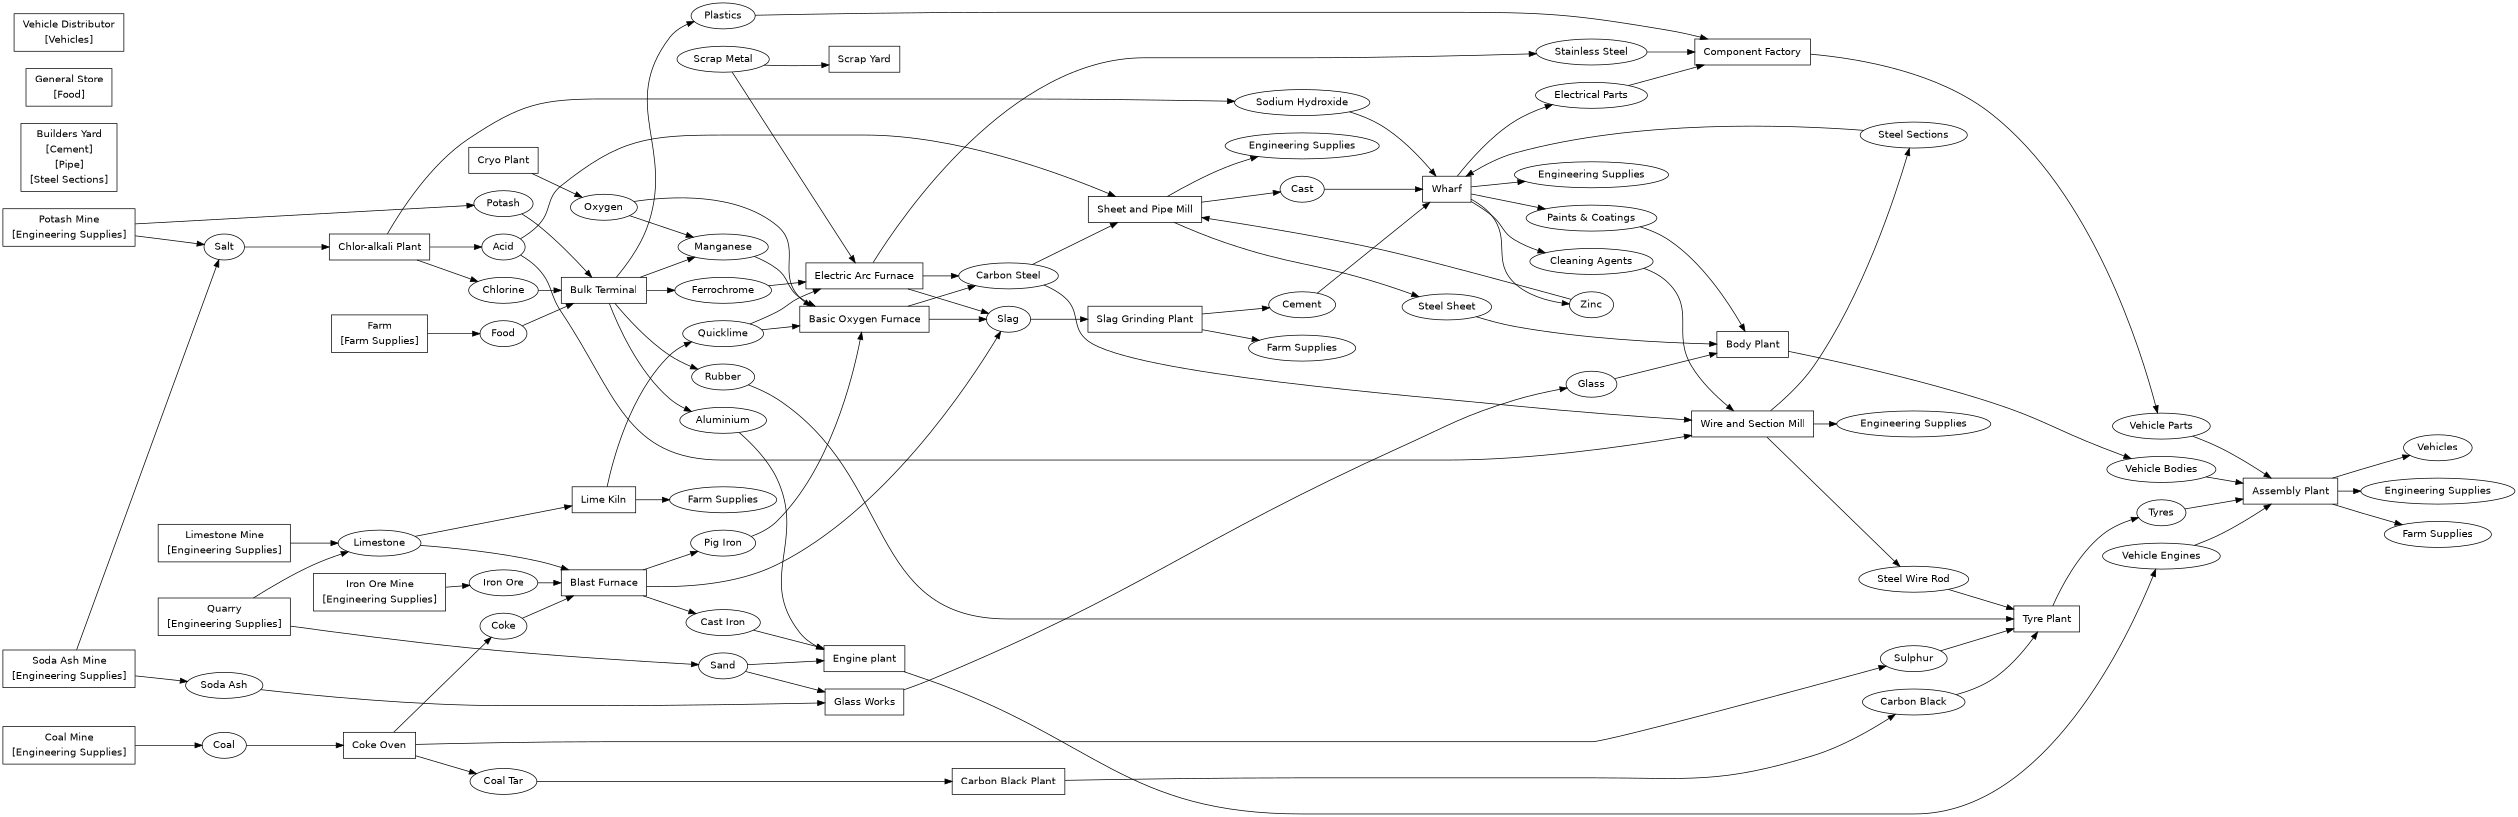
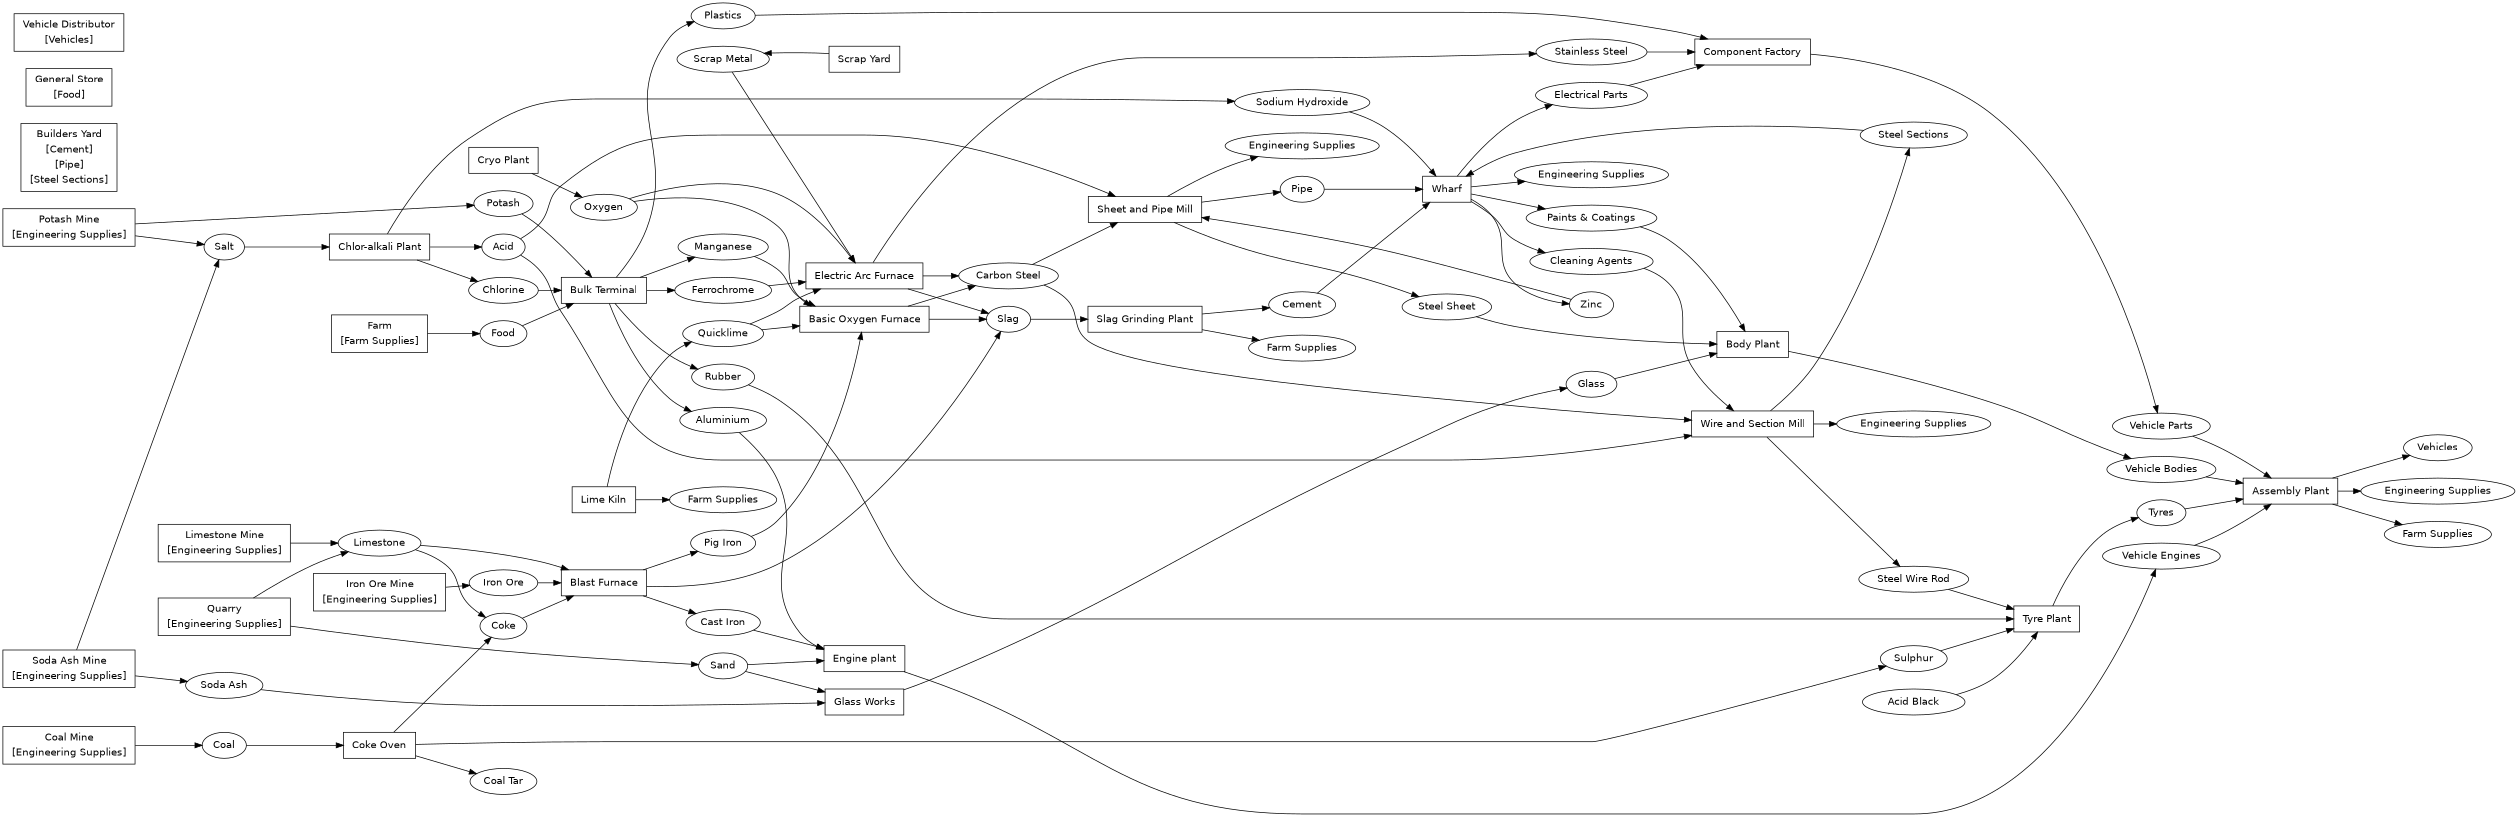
edge "Scrap Metal" -> "Scrap Yard": reversed
node "Cast": label "Cast" -> "Pipe"
edge "Oxygen" -> "Manganese": now "Oxygen" -> "Electric Arc Furnace"
edge "Limestone" -> "Lime Kiln": now "Limestone" -> "Coke"
node "Carbon Black": label "Carbon Black" -> "Acid Black"
node "Carbon Black Plant": removed
